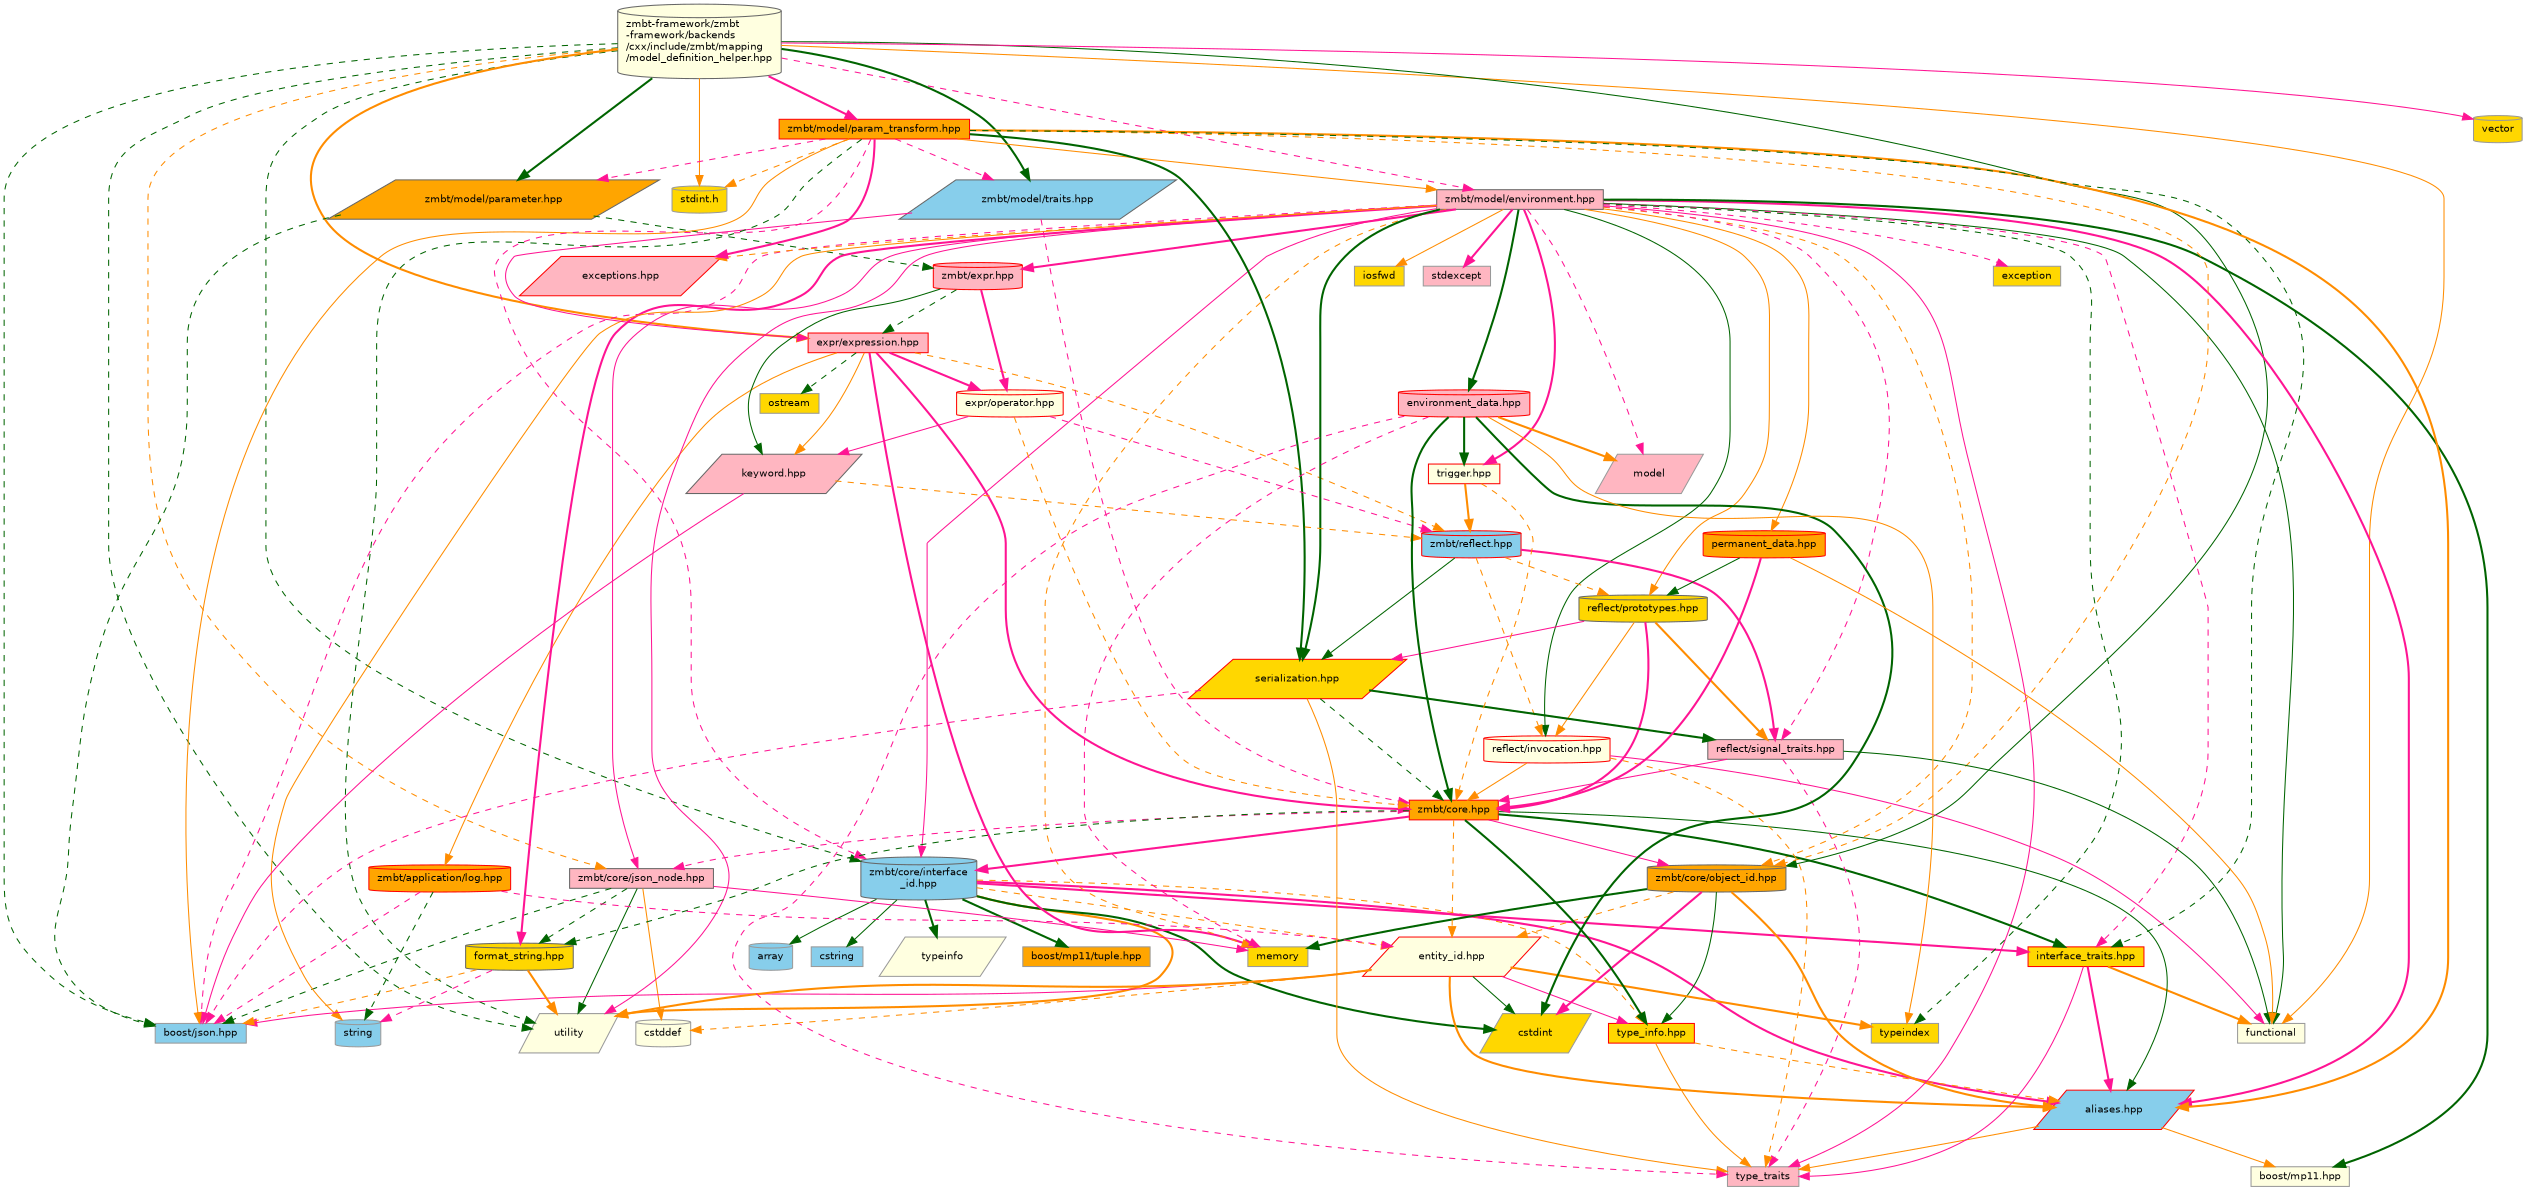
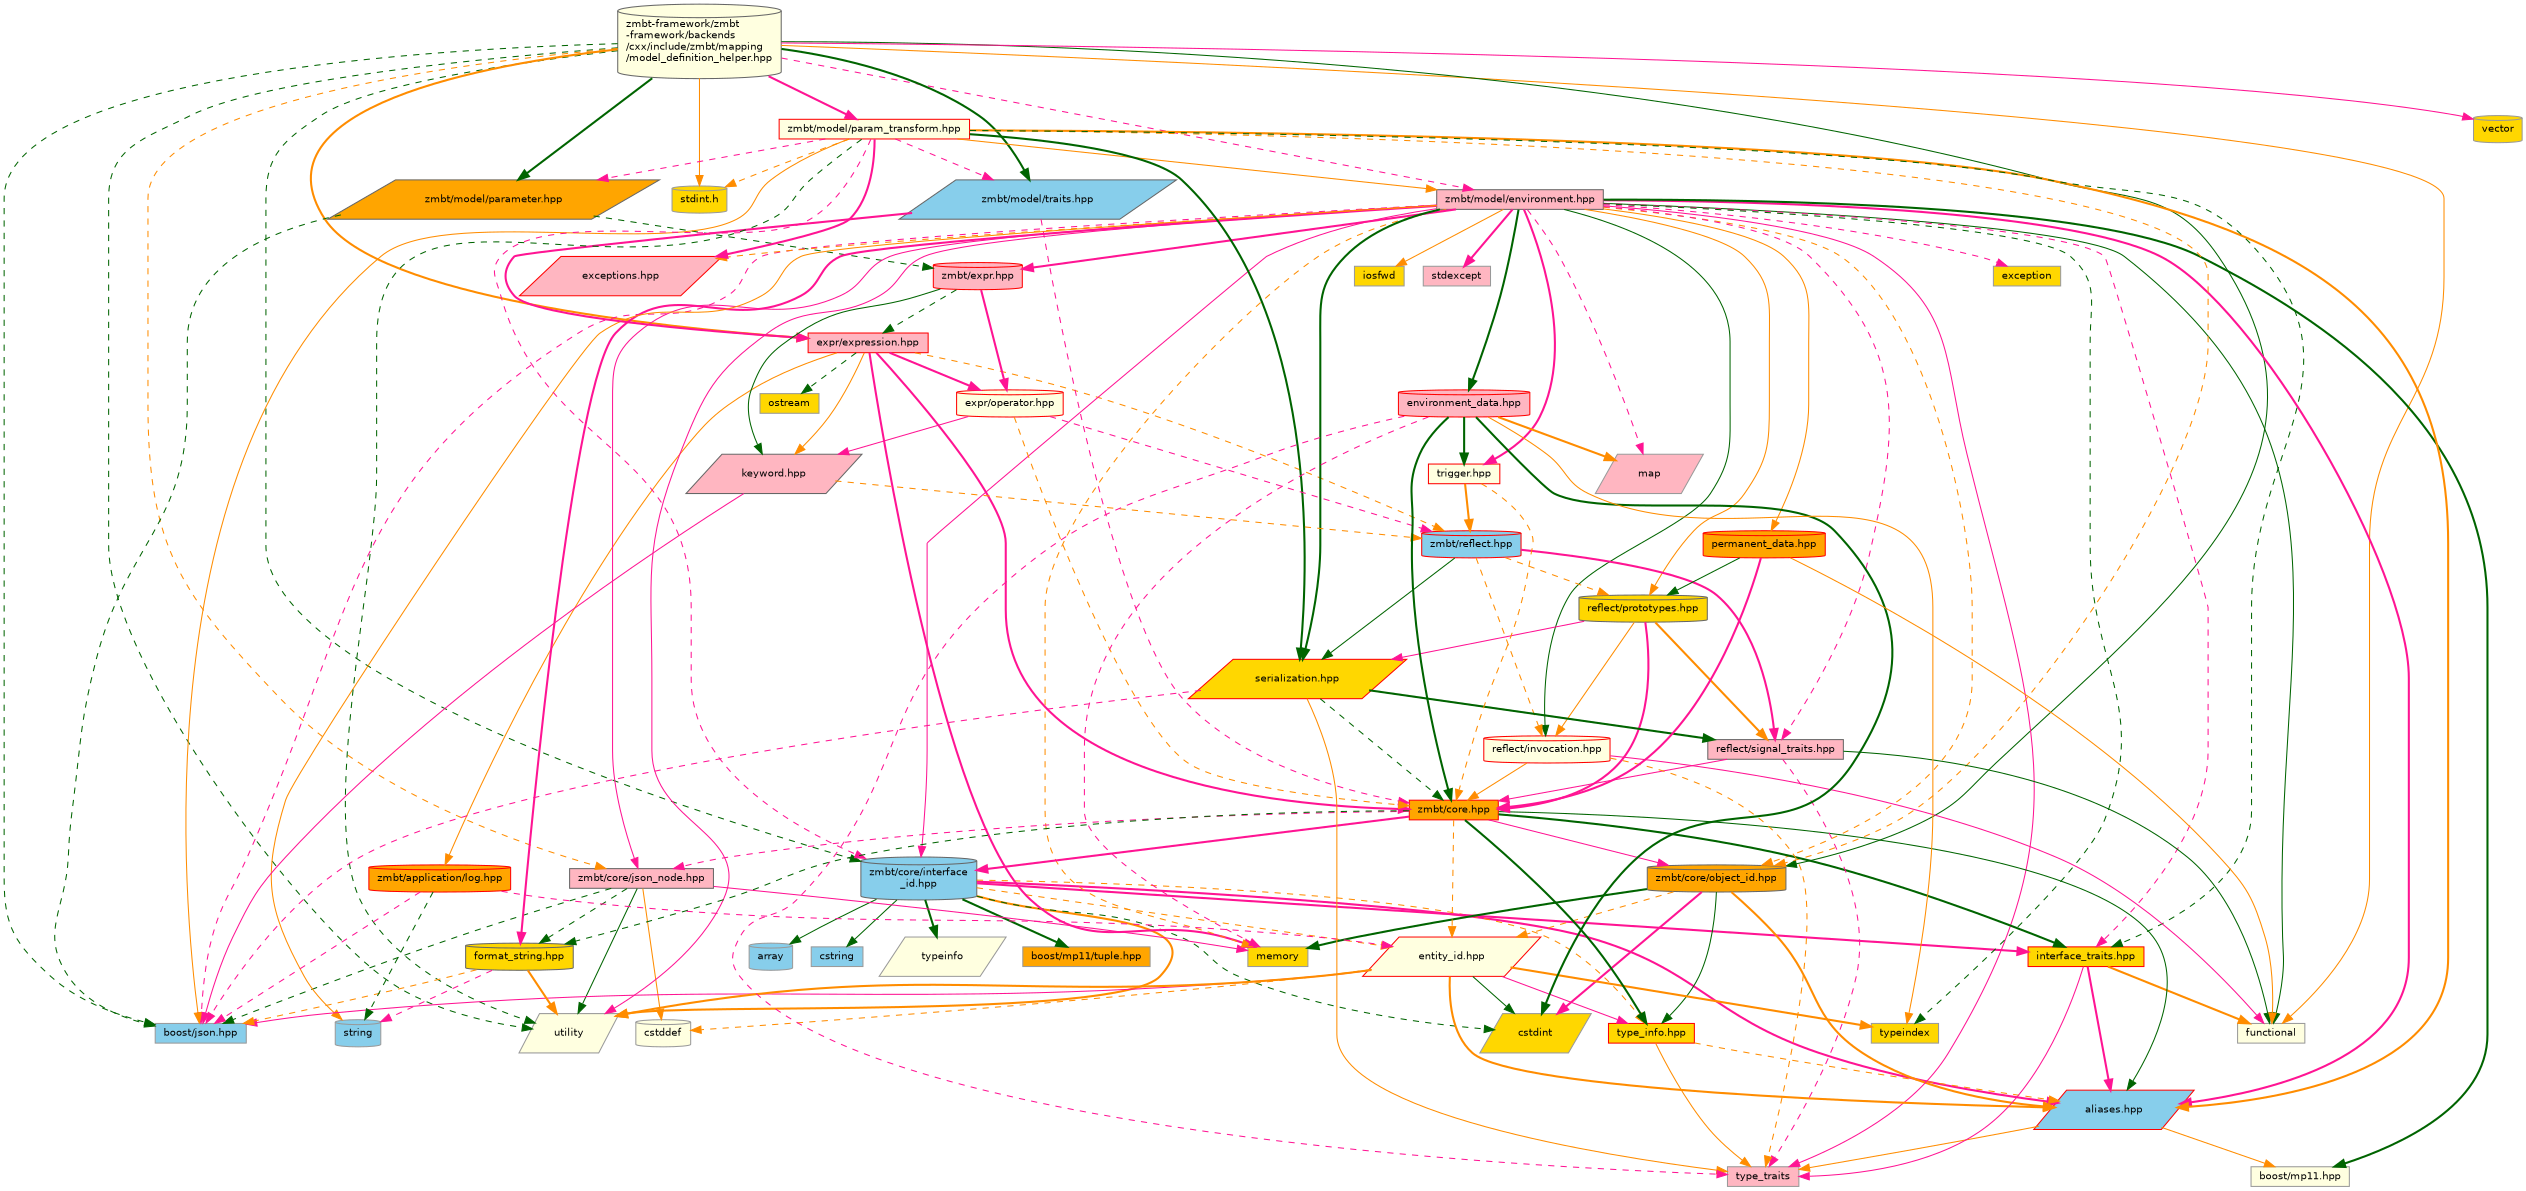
node "zmbt/model/param_transform.hpp": fillcolor orange -> lightyellow
edge "zmbt/model/traits.hpp" -> "expr/expression.hpp": style solid -> bold
node "model": label "model" -> "map"
edge "zmbt/core/interface _id.hpp" -> "cstdint": style bold -> dashed
